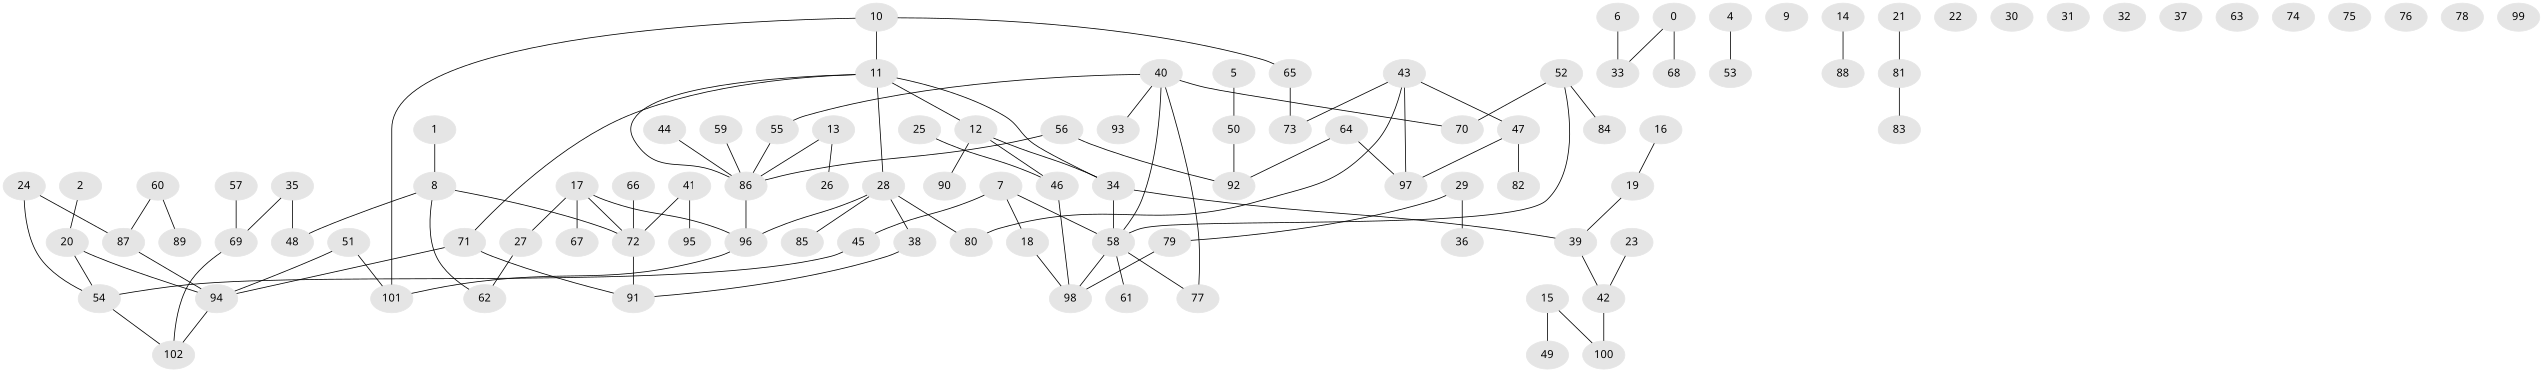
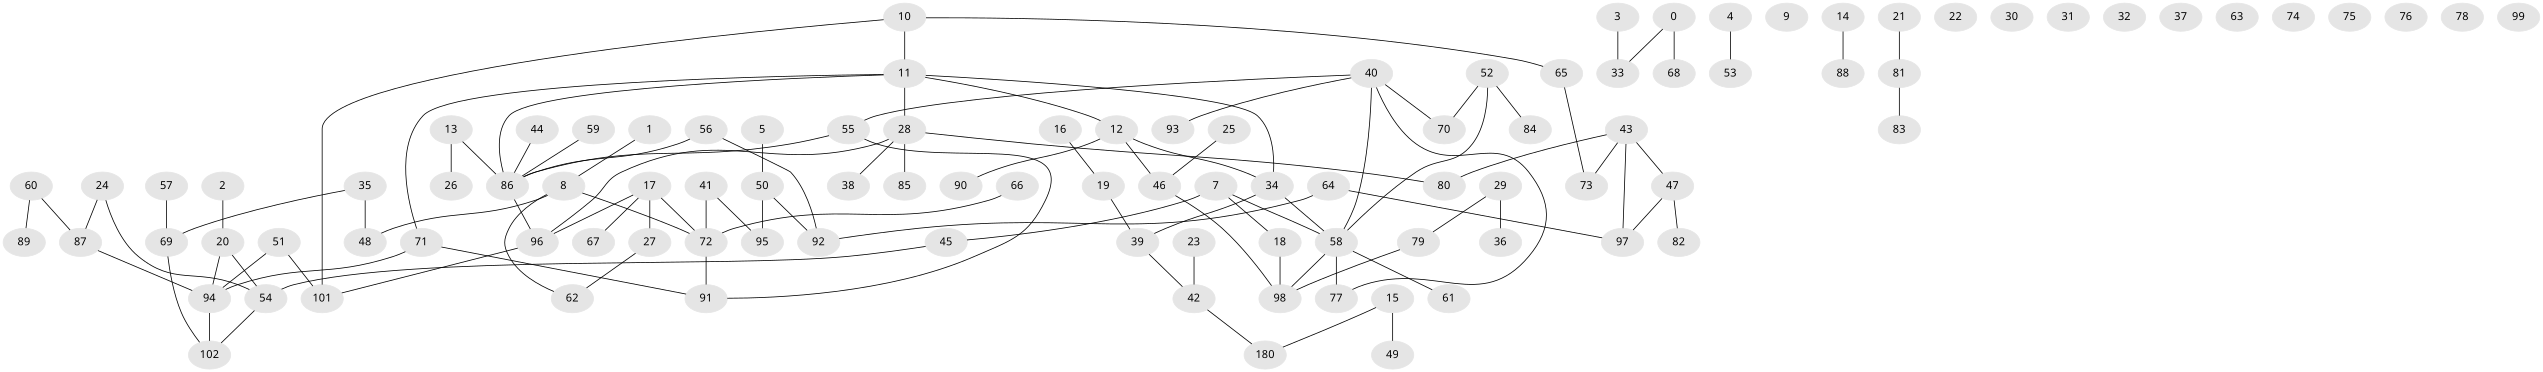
node "6": label "6" -> "3"
edge "50" -- "95": added
edge "38" -- "91": now "55" -- "91"
node "100": label "100" -> "180"
